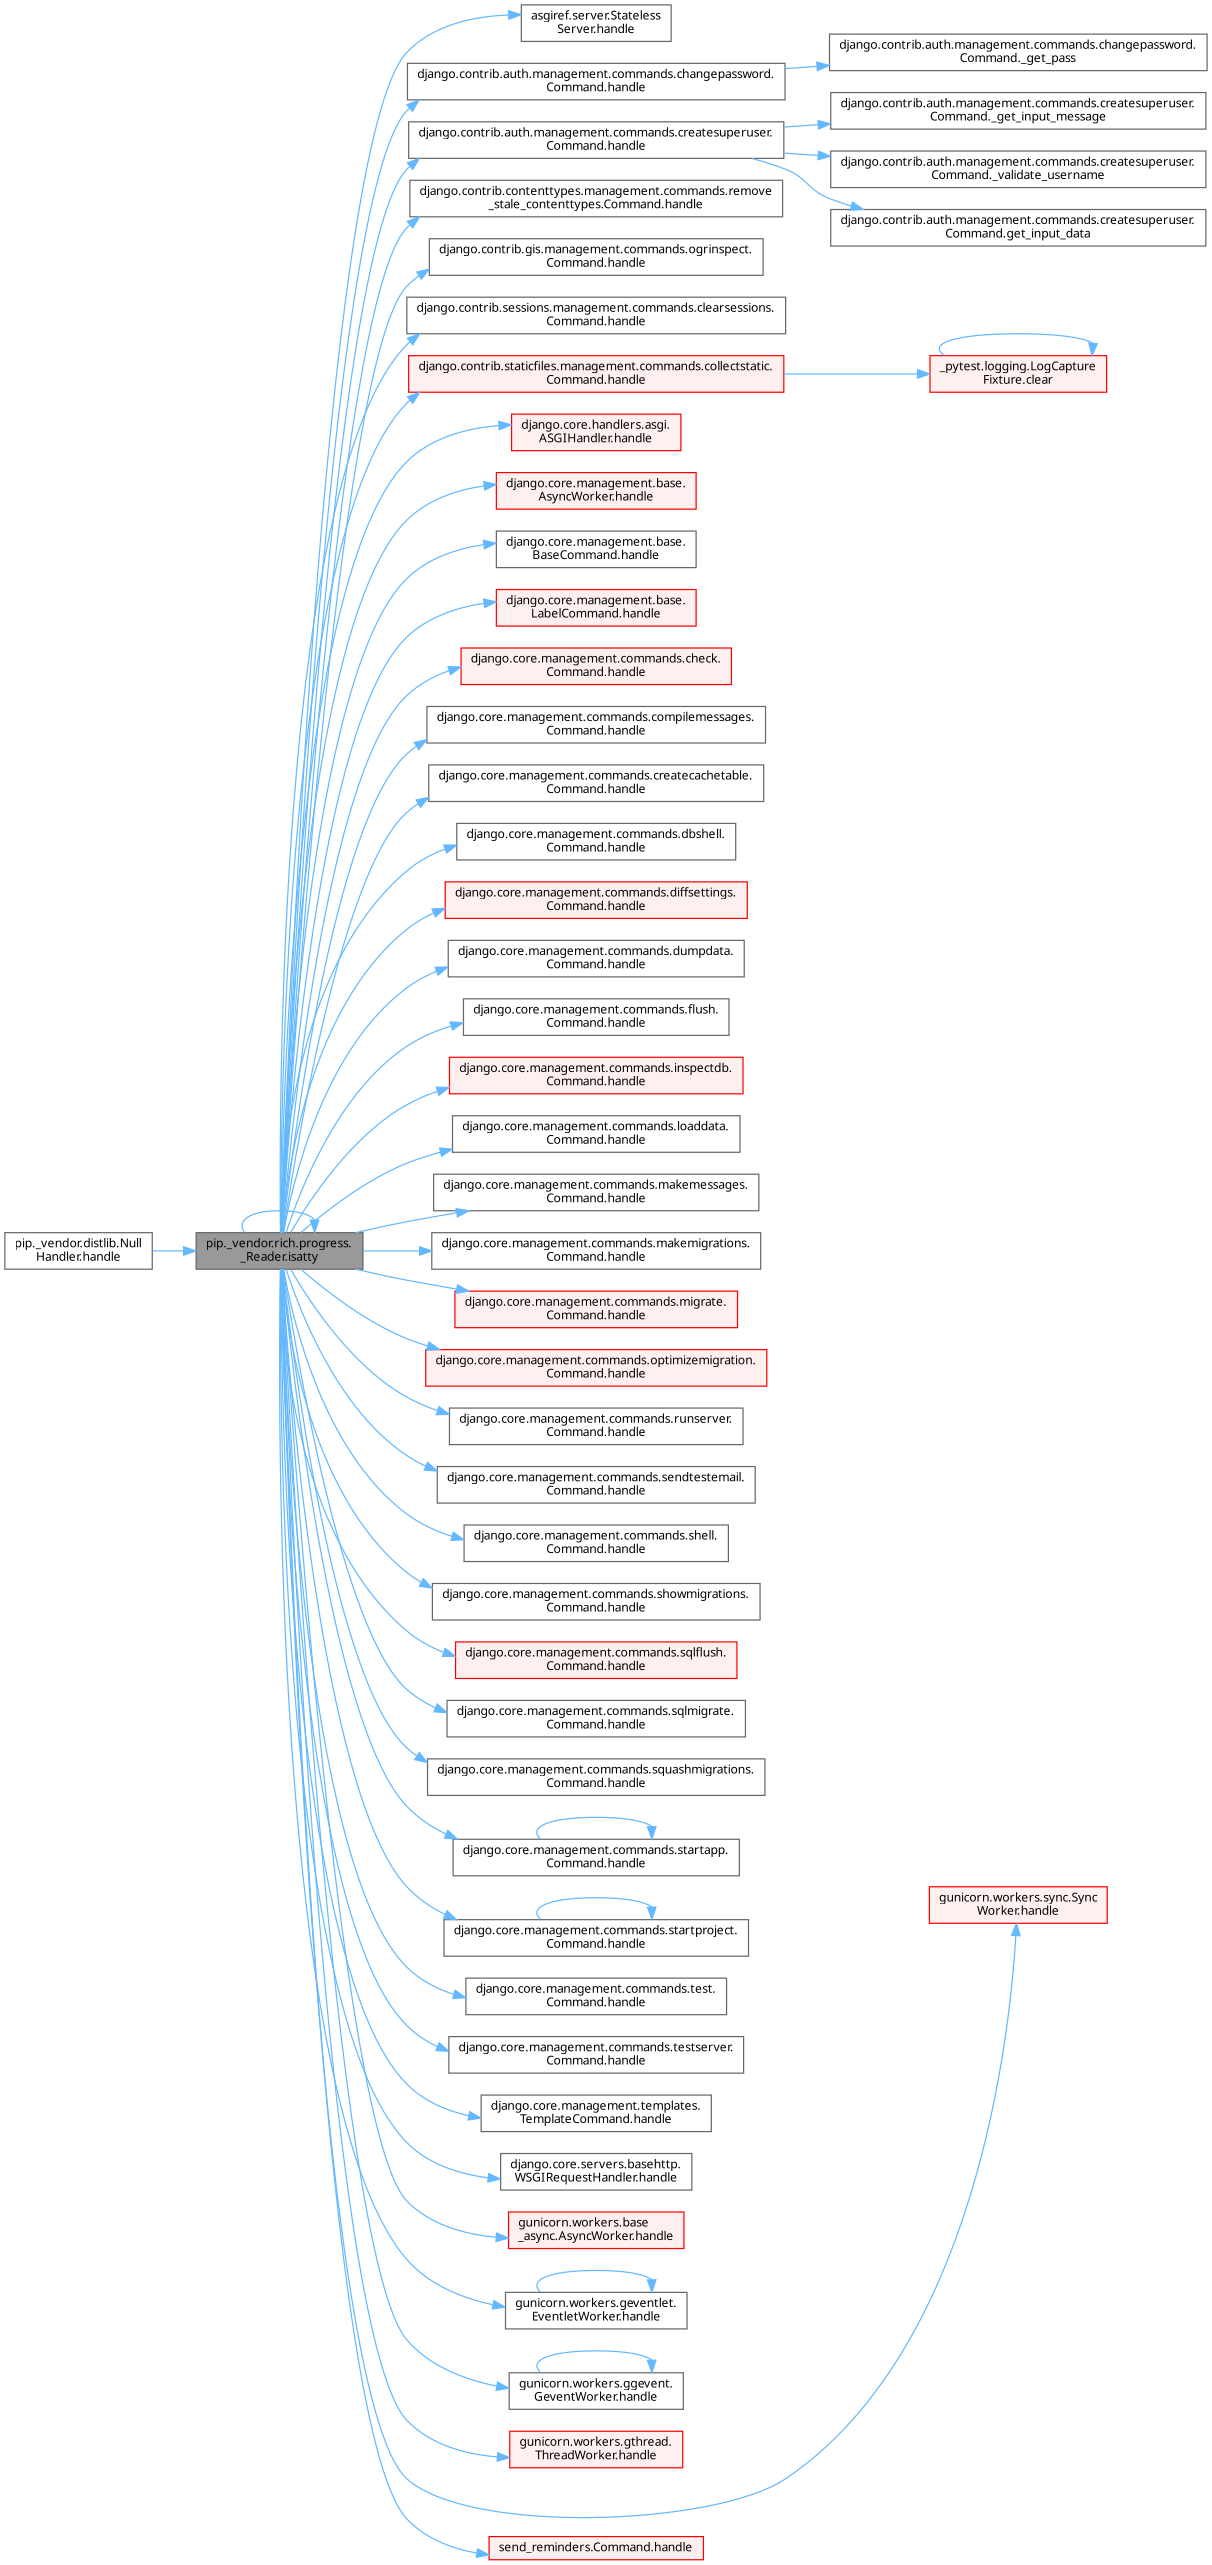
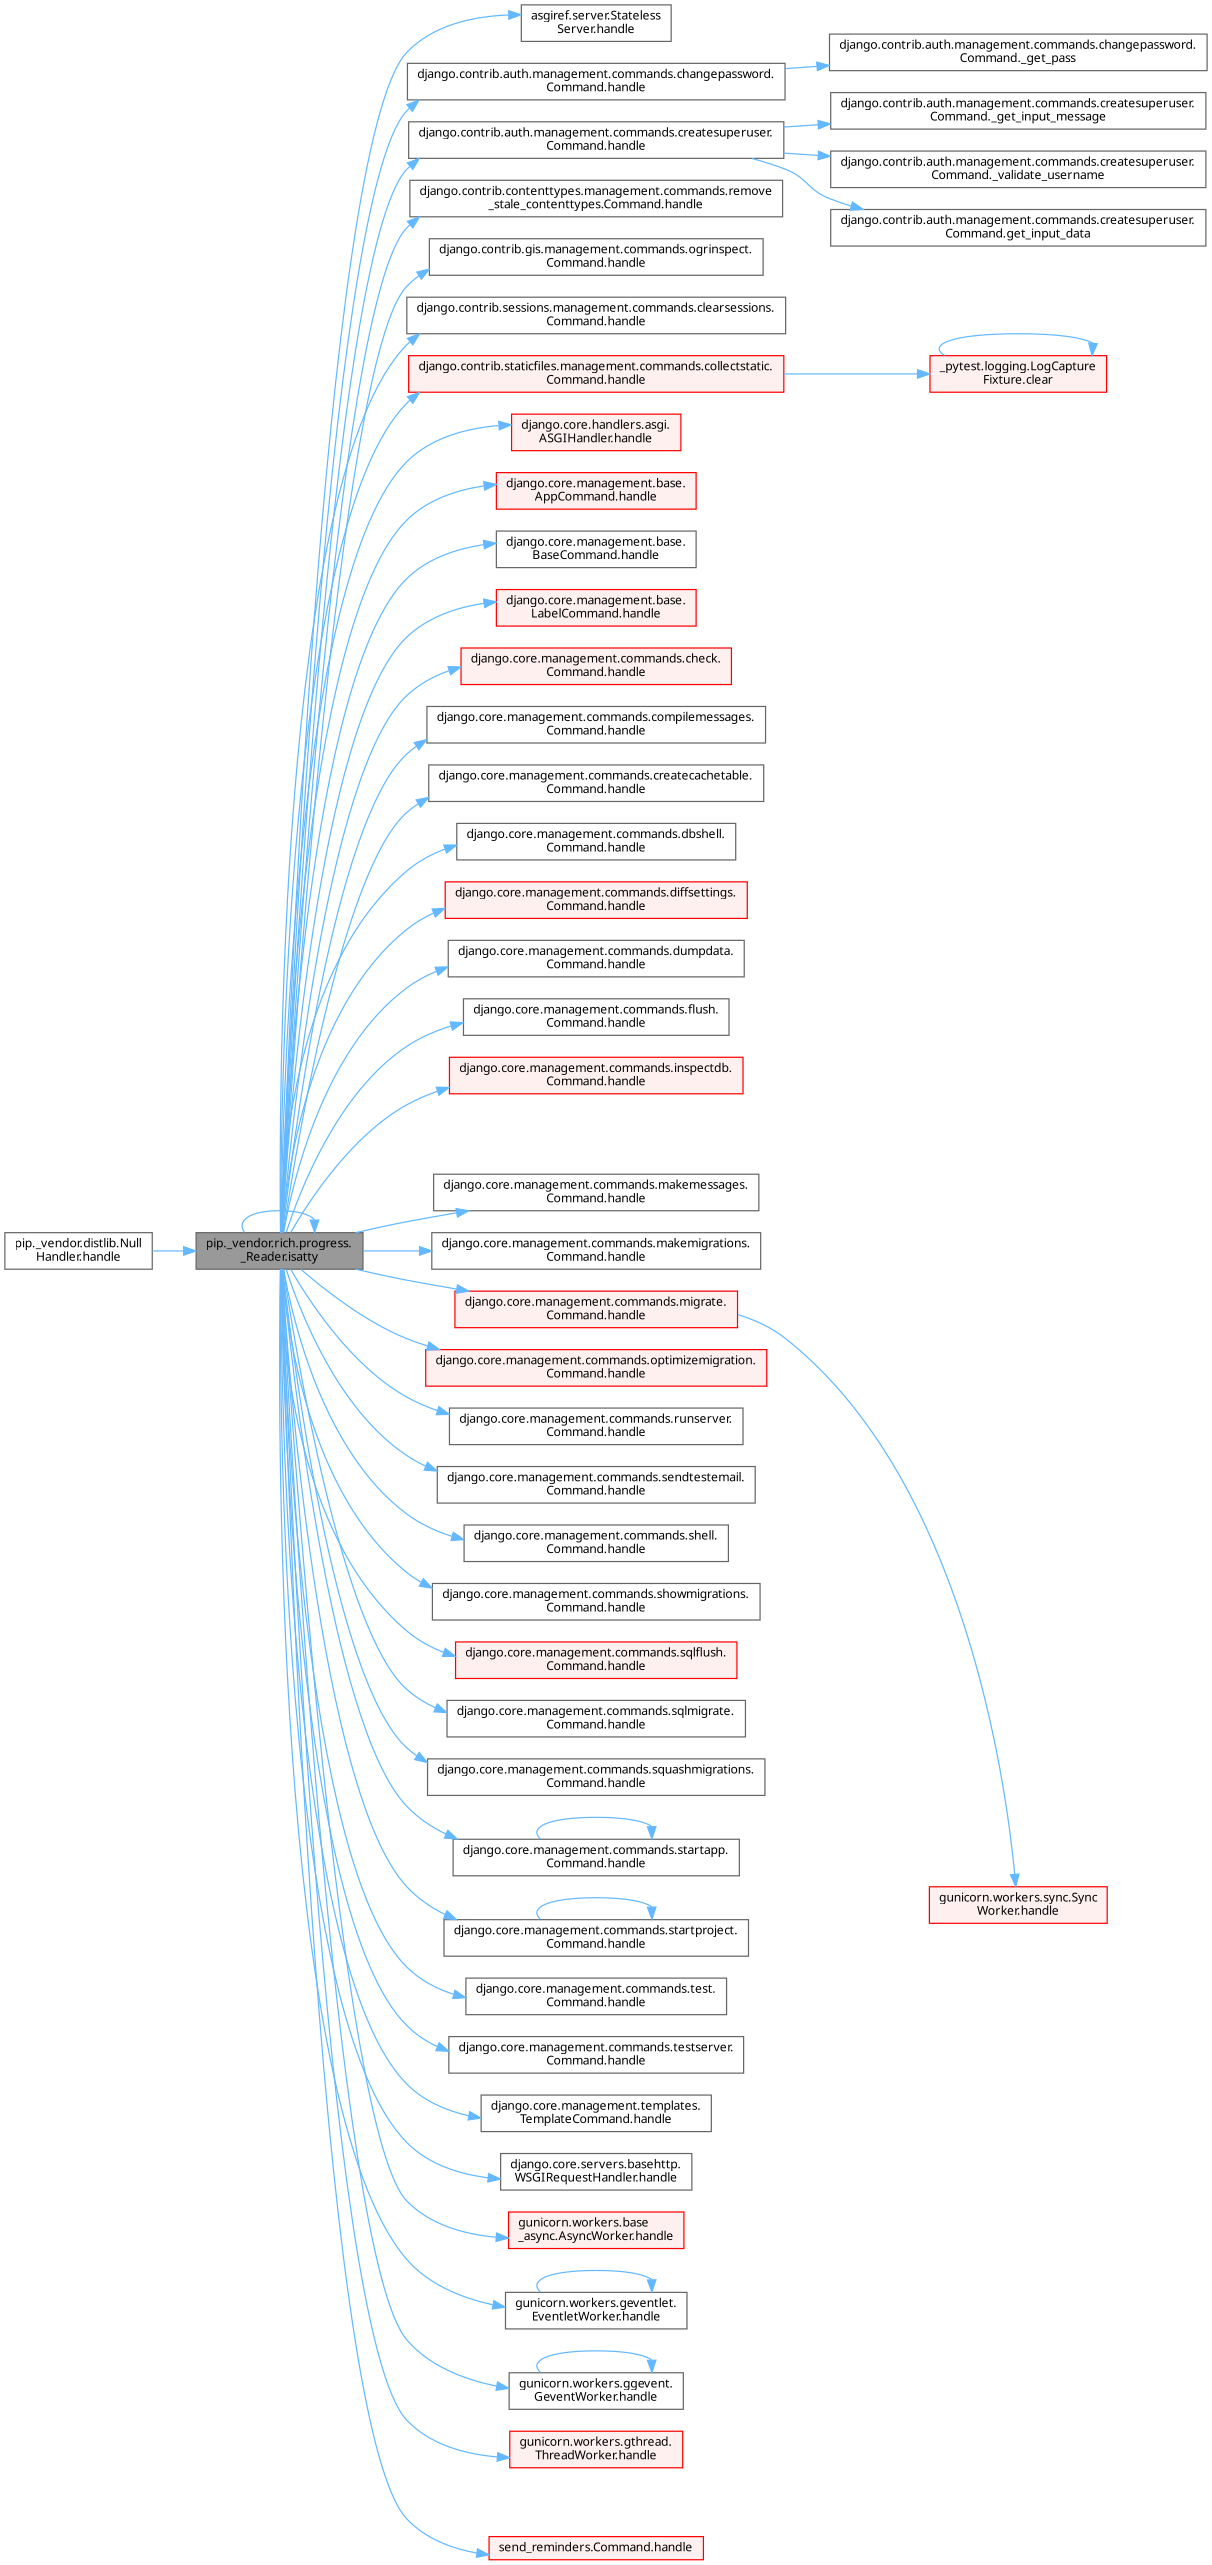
node "django.core.management.base. AsyncWorker.handle": label "django.core.management.base. AsyncWorker.handle" -> "django.core.management.base. AppCommand.handle"
node "django.core.management.commands.loaddata. Command.handle": removed
edge "pip._vendor.rich.progress. _Reader.isatty" -> "gunicorn.workers.sync.Sync Worker.handle": now "django.core.management.commands.migrate. Command.handle" -> "gunicorn.workers.sync.Sync Worker.handle"
